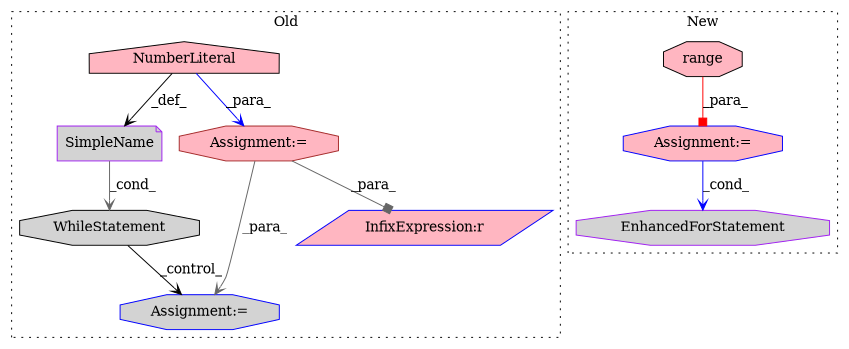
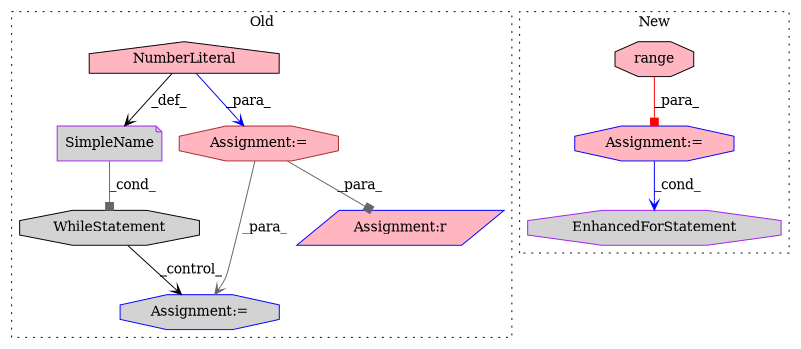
edge "SimpleName" -> "WhileStatement": arrowhead vee -> box
node "InfixExpression:r": label "InfixExpression:r" -> "Assignment:r"
